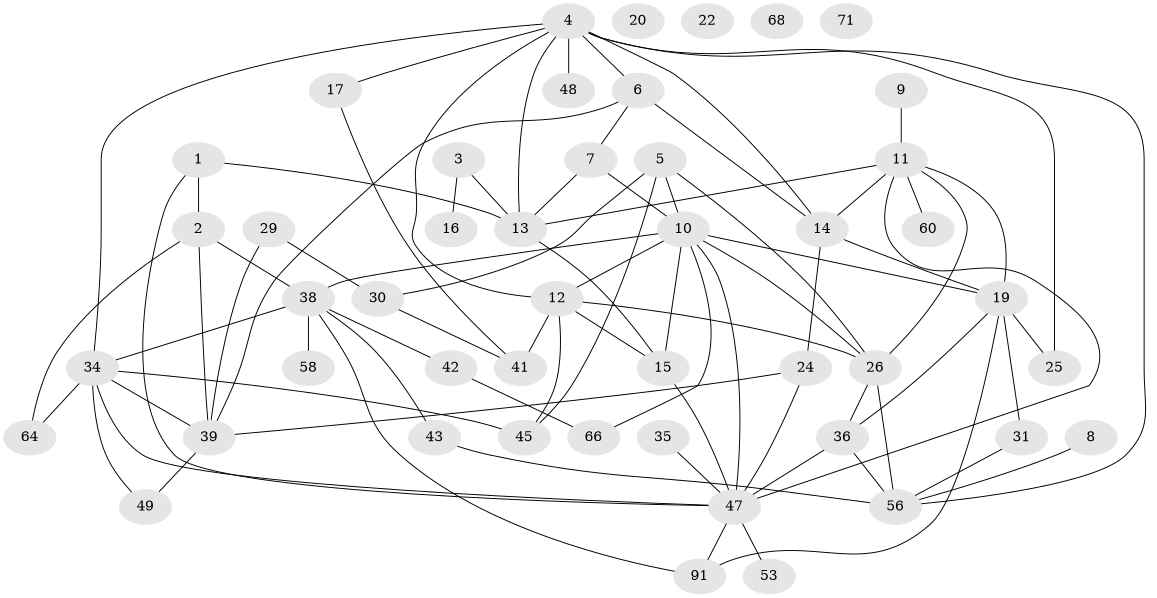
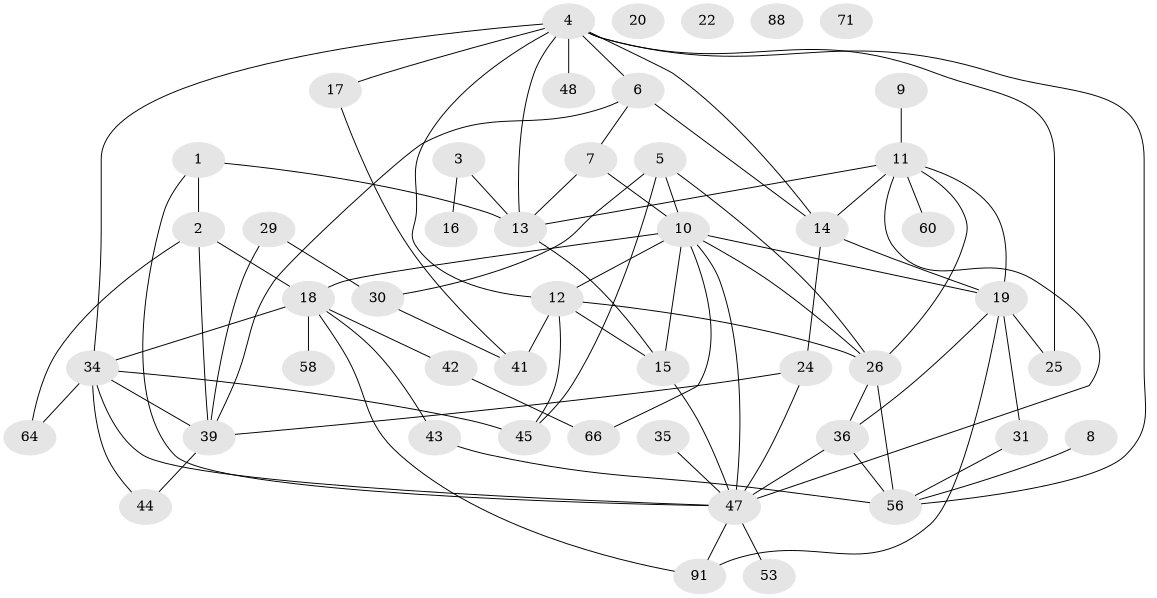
node "68": label "68" -> "88"
node "38": label "38" -> "18"
node "49": label "49" -> "44"
